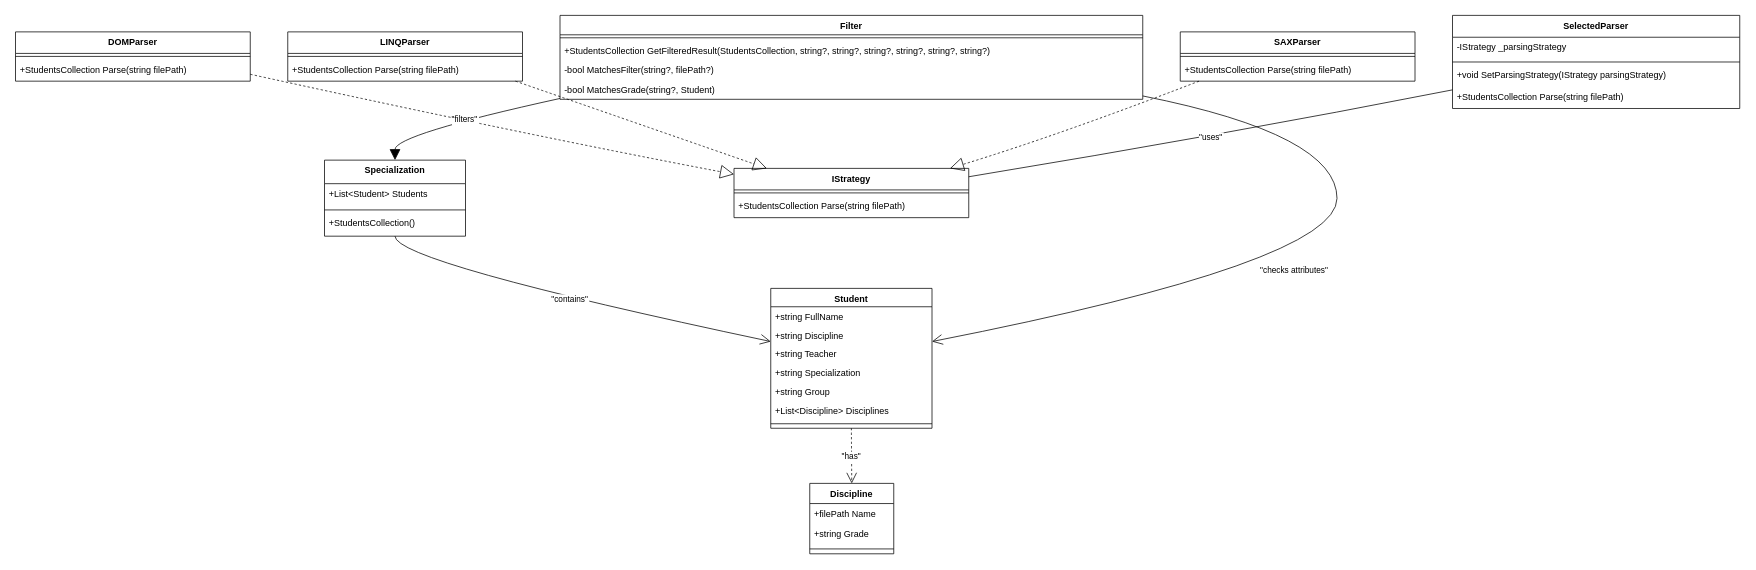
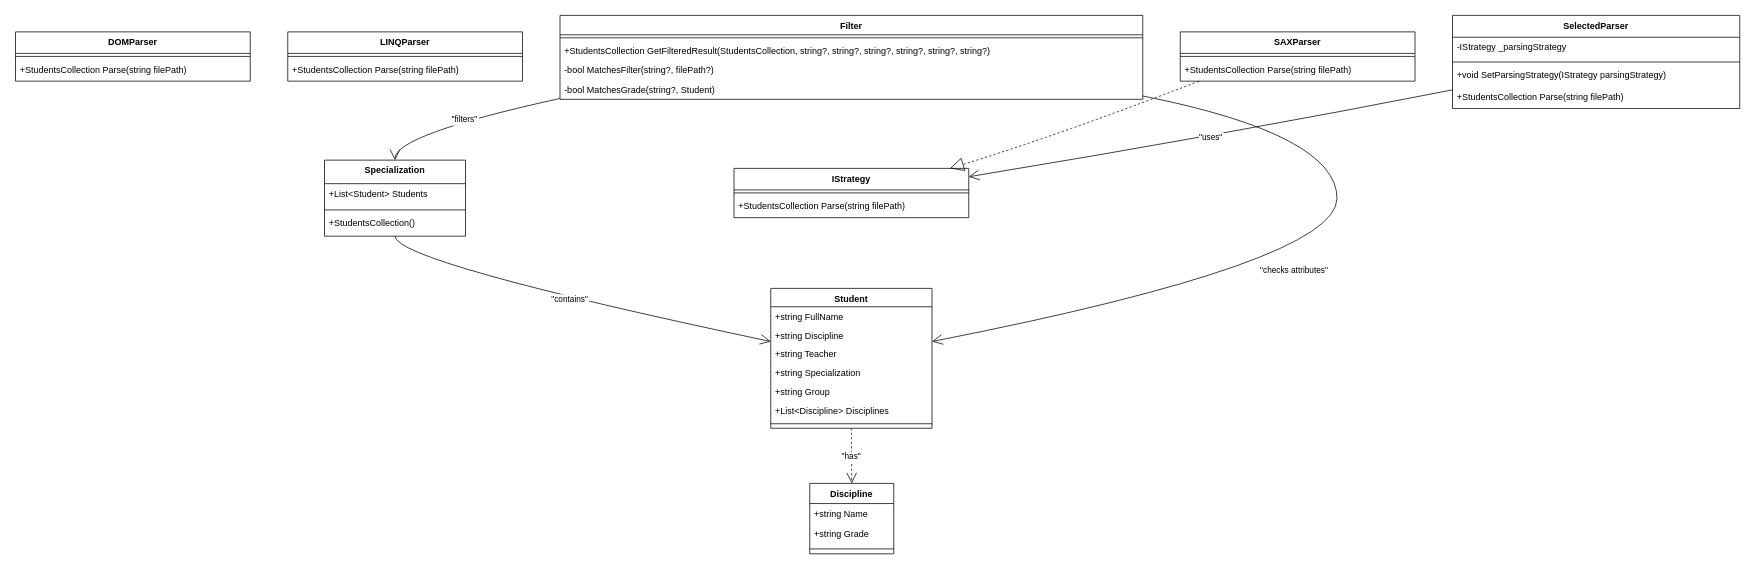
edge "LINQParser" -> "IStrategy": removed
edge "Filter" -> "Specialization": arrowhead block -> open
edge "DOMParser" -> "IStrategy": removed
edge "SelectedParser" -- "IStrategy": arrowhead none -> open
node "+filePath Name": label "+filePath Name" -> "+string Name"
